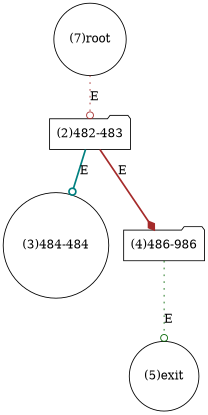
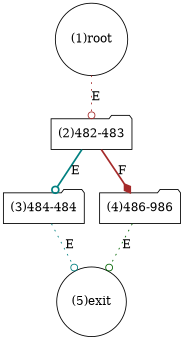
node "(7)root": label "(7)root" -> "(1)root"
edge "(2)482-483" -> "(4)486-986": label "E" -> "F"
edge "(3)484-484" -> "(5)exit": added, label "E"
node "(3)484-484": shape circle -> folder
